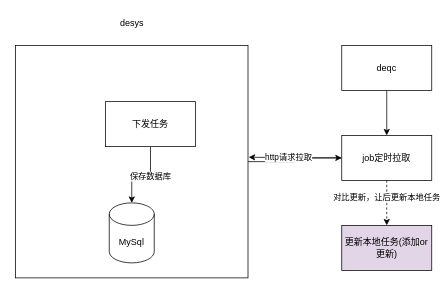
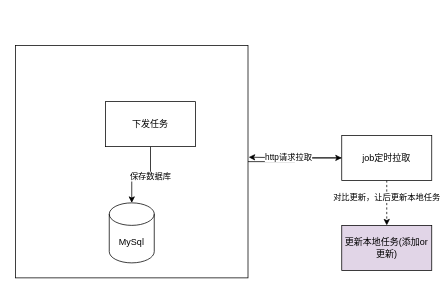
node "desys": removed
node "deqc": removed
edge "deqc" -> "job定时拉取": removed
